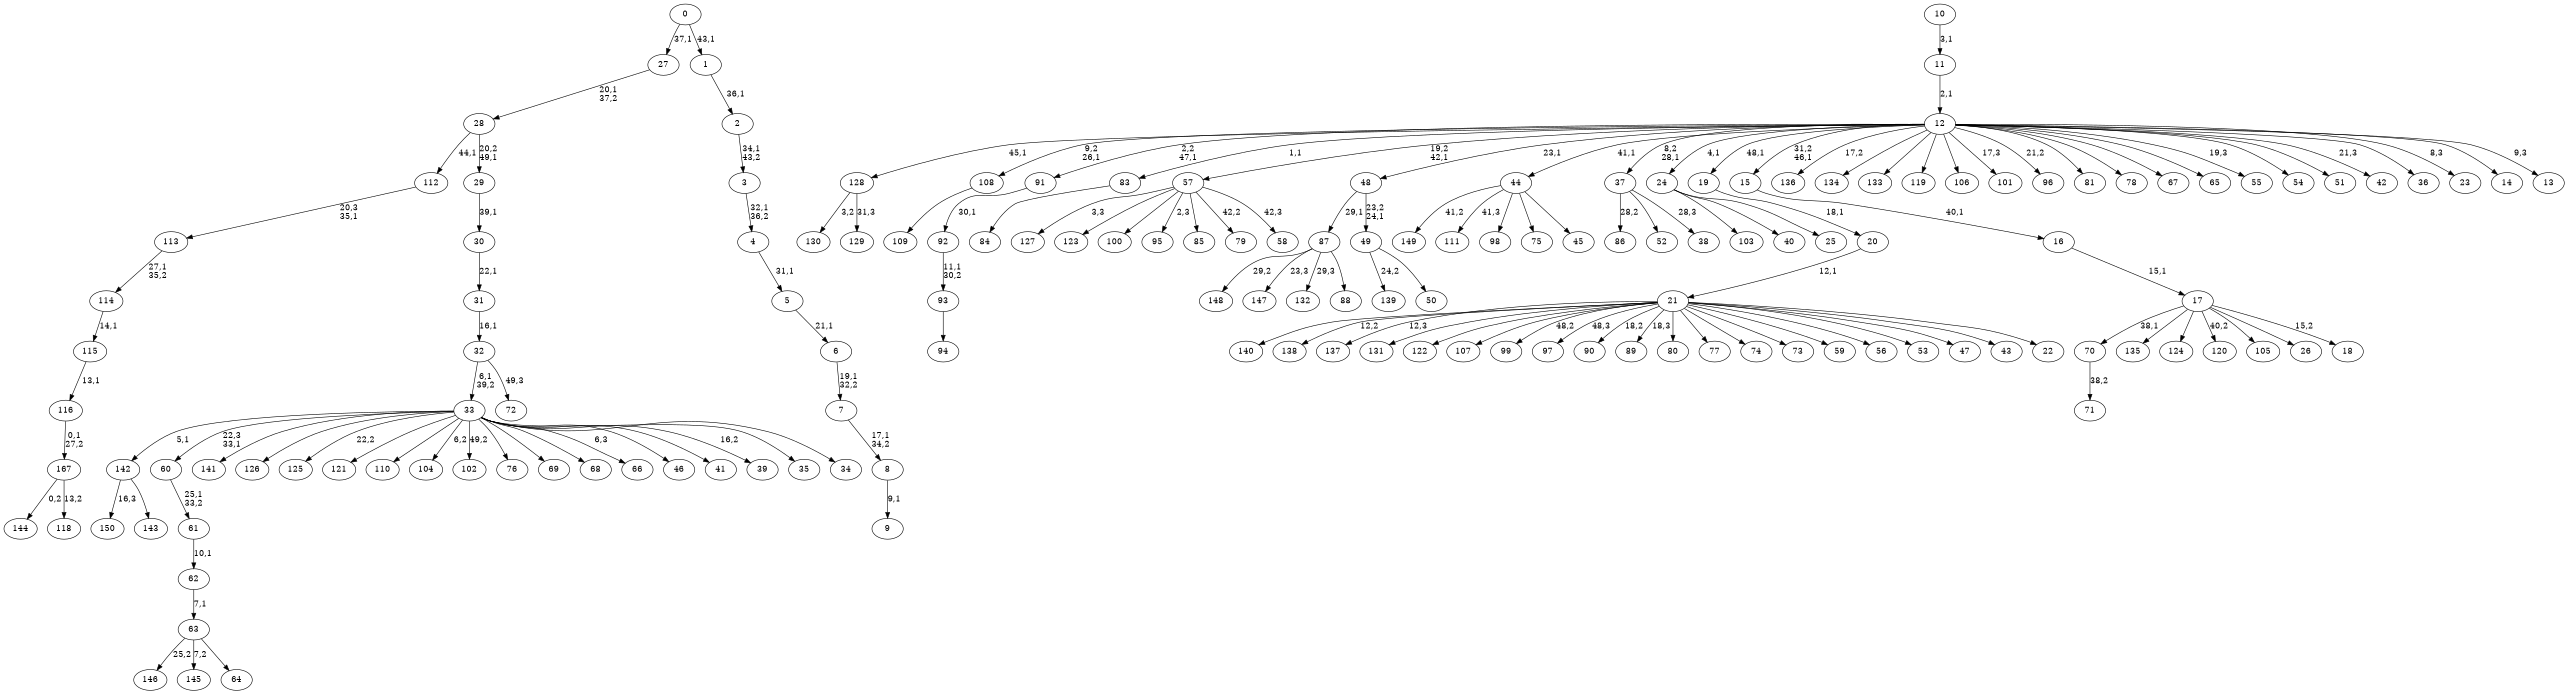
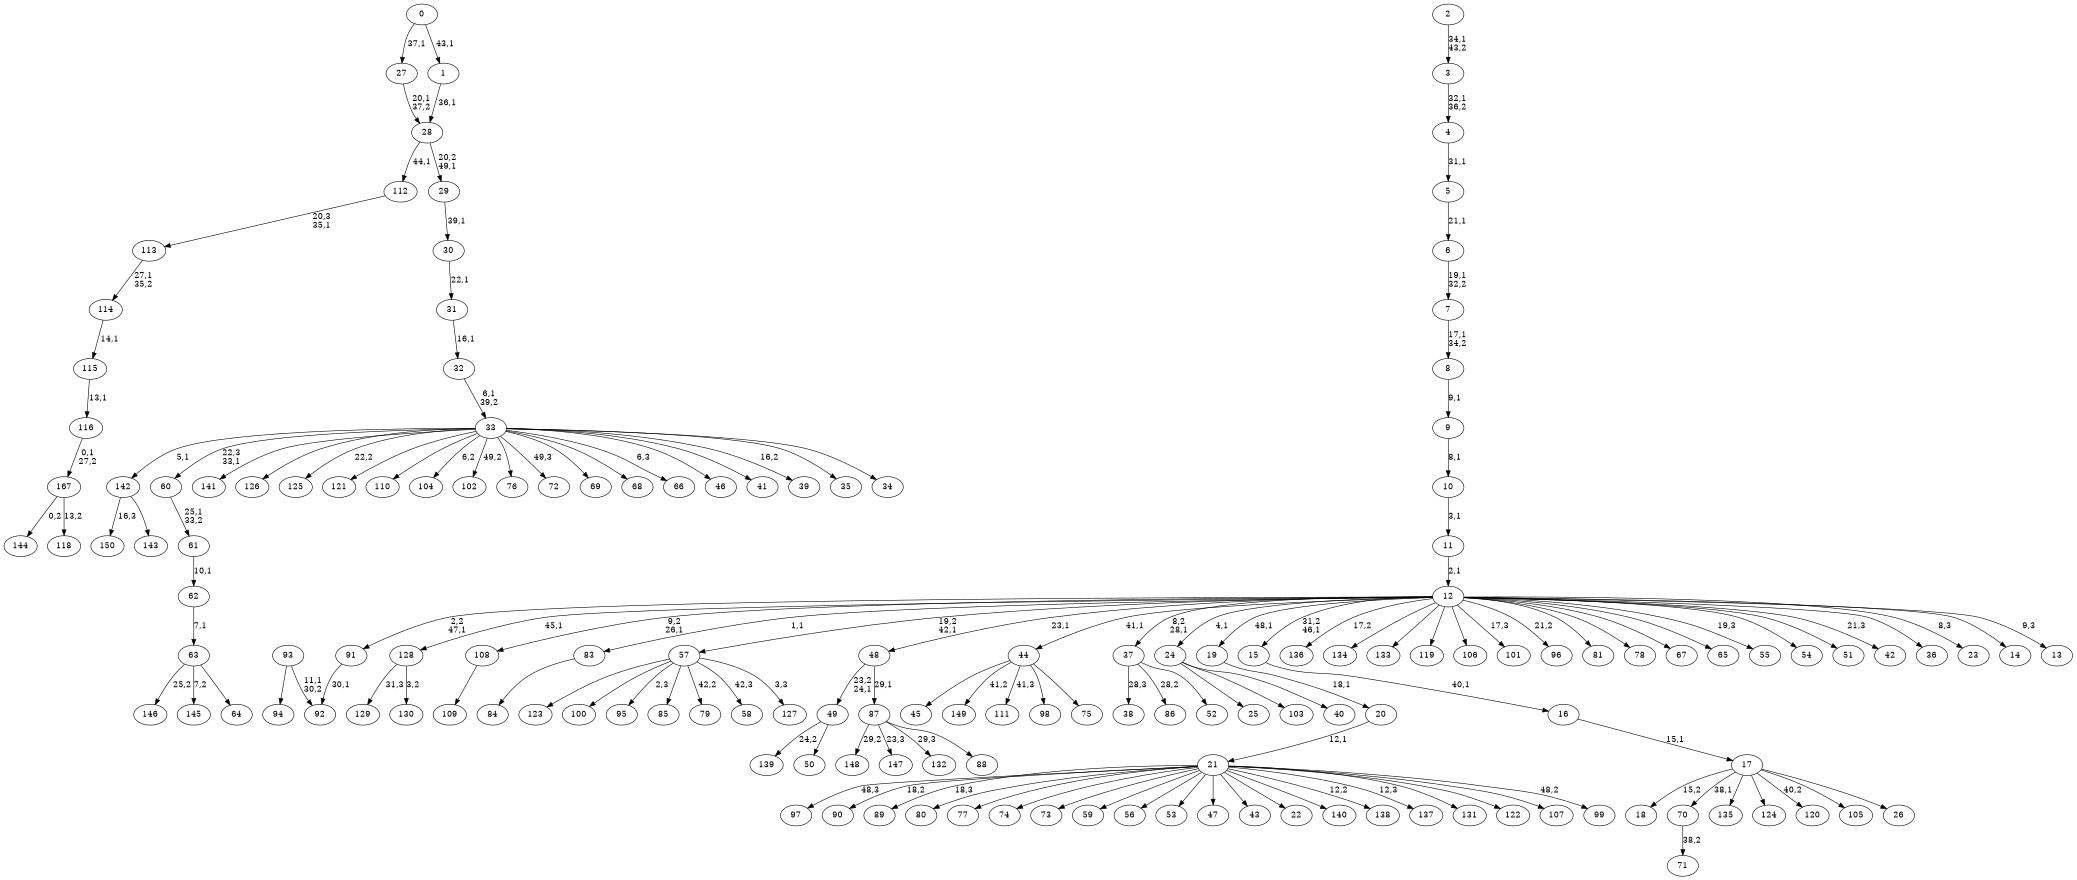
edge "1" -> "2": now "1" -> "28"
edge "92" -> "93": reversed
edge "32" -> "72": now "33" -> "72"
edge "9" -> "10": added, label "8,1"
